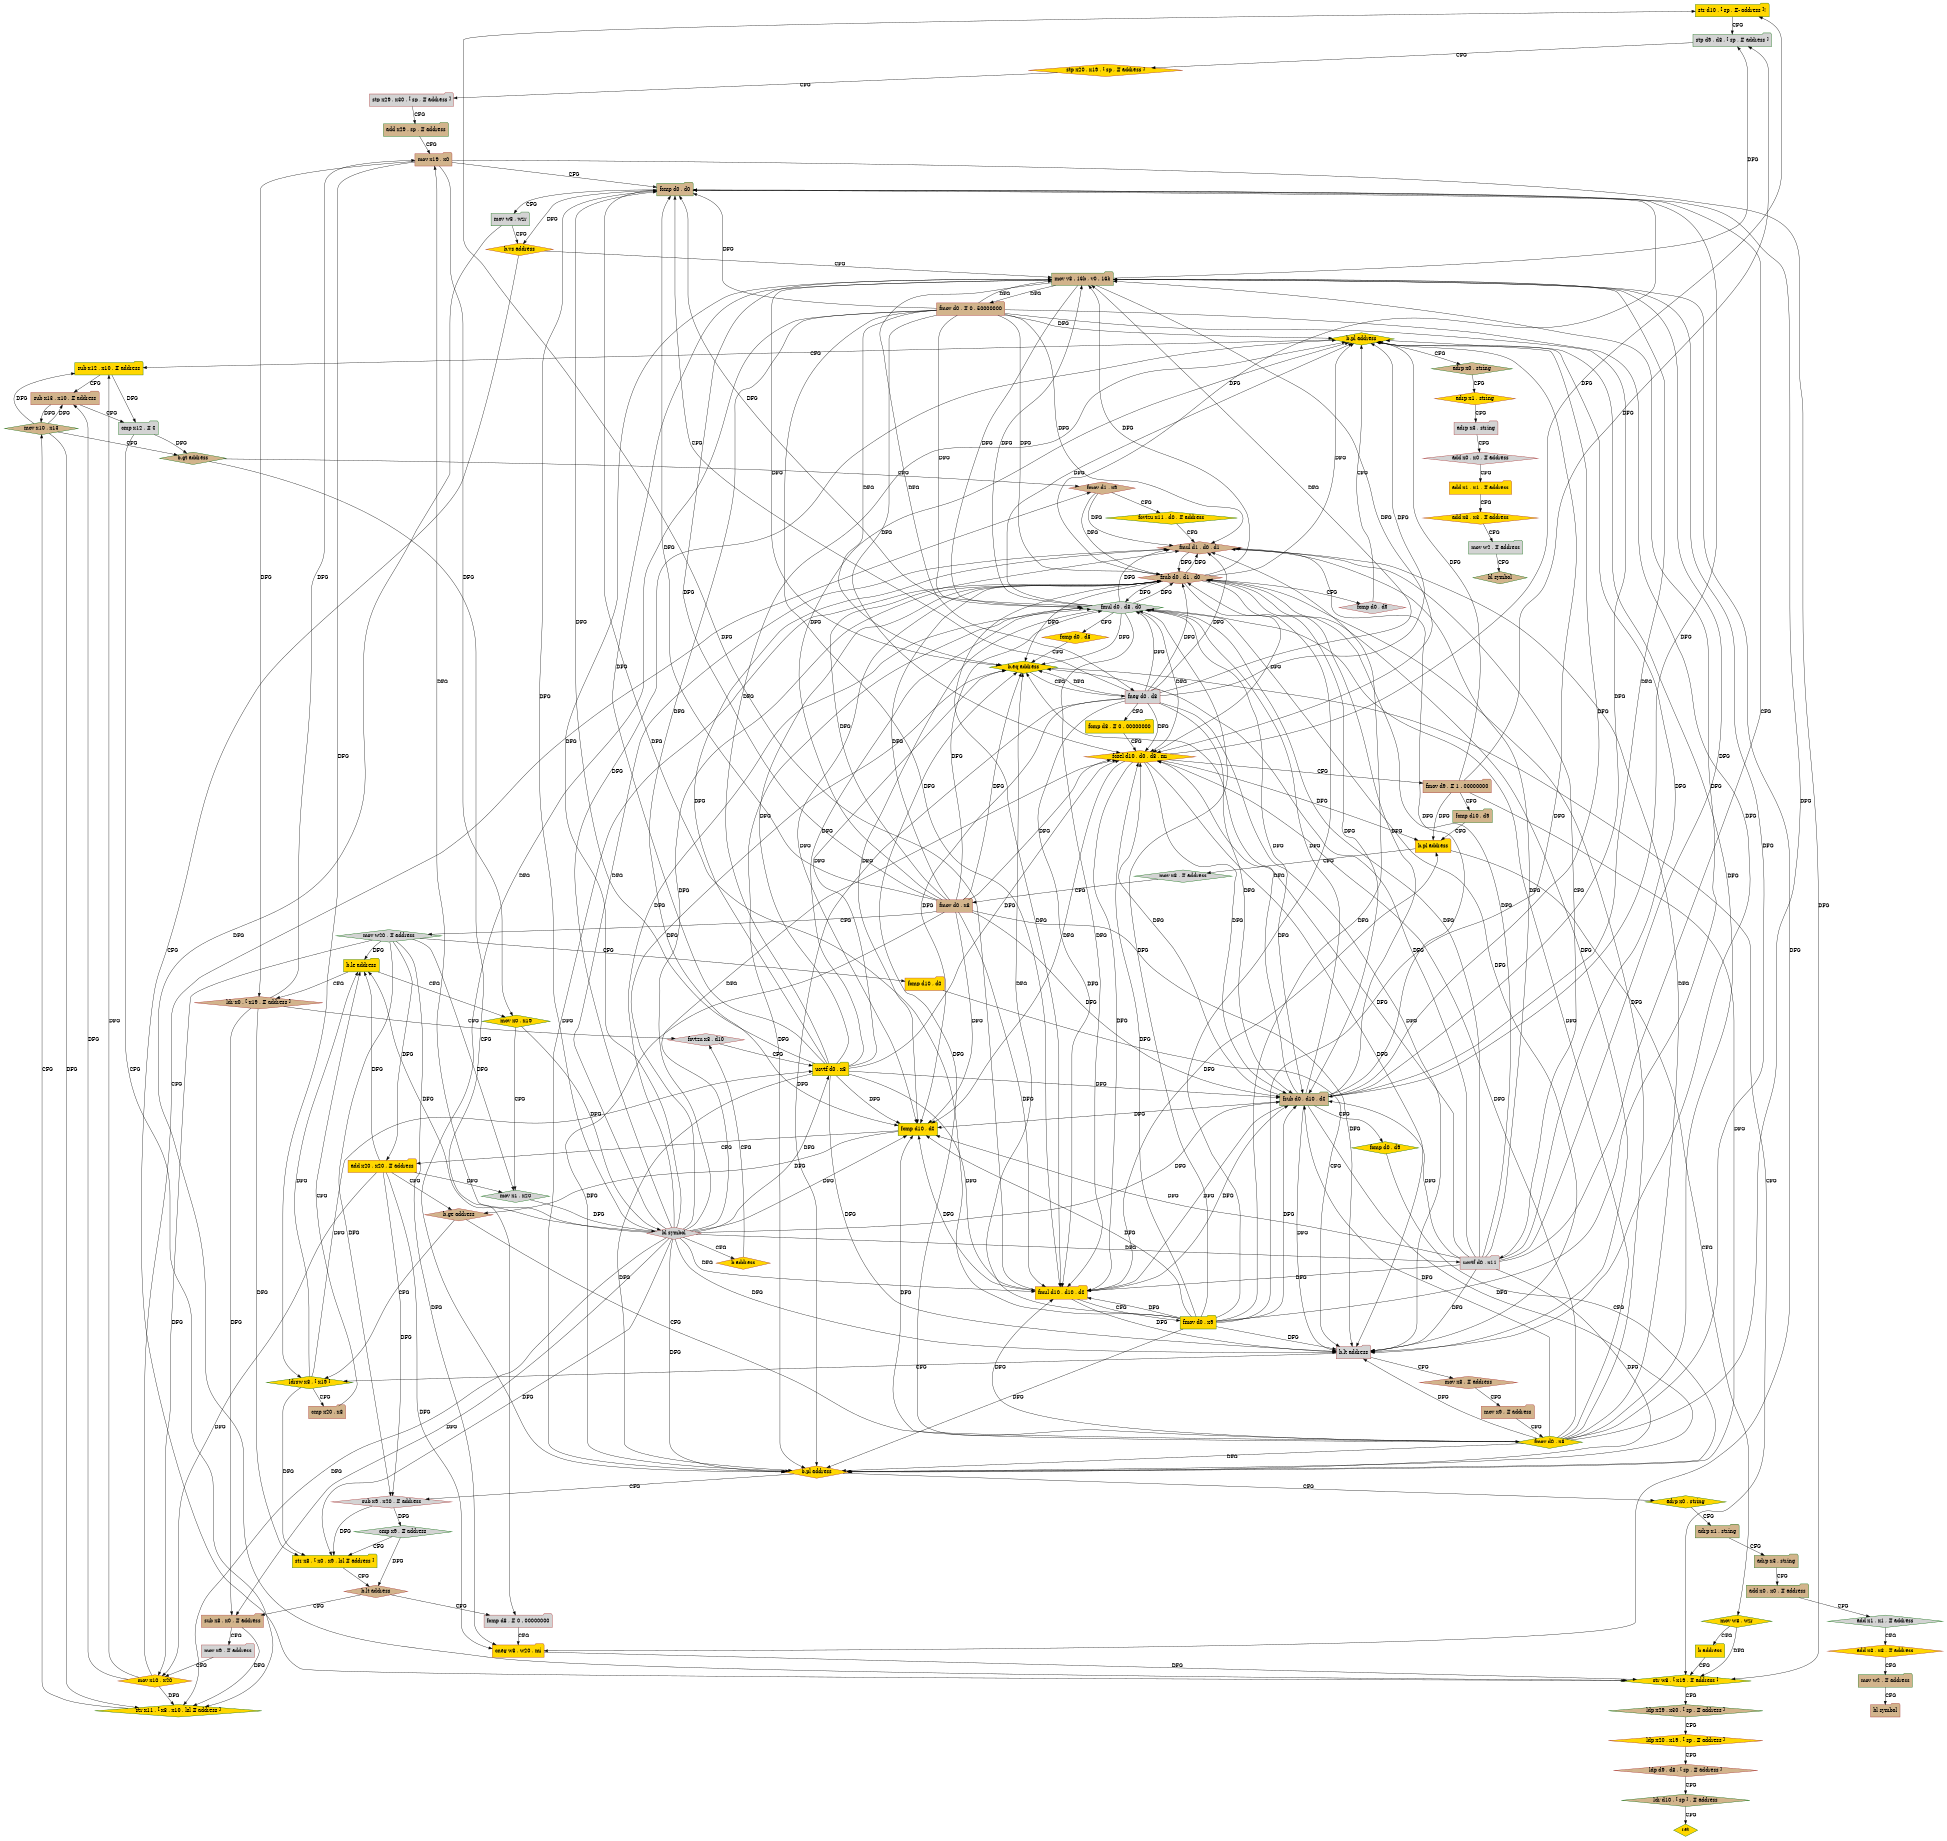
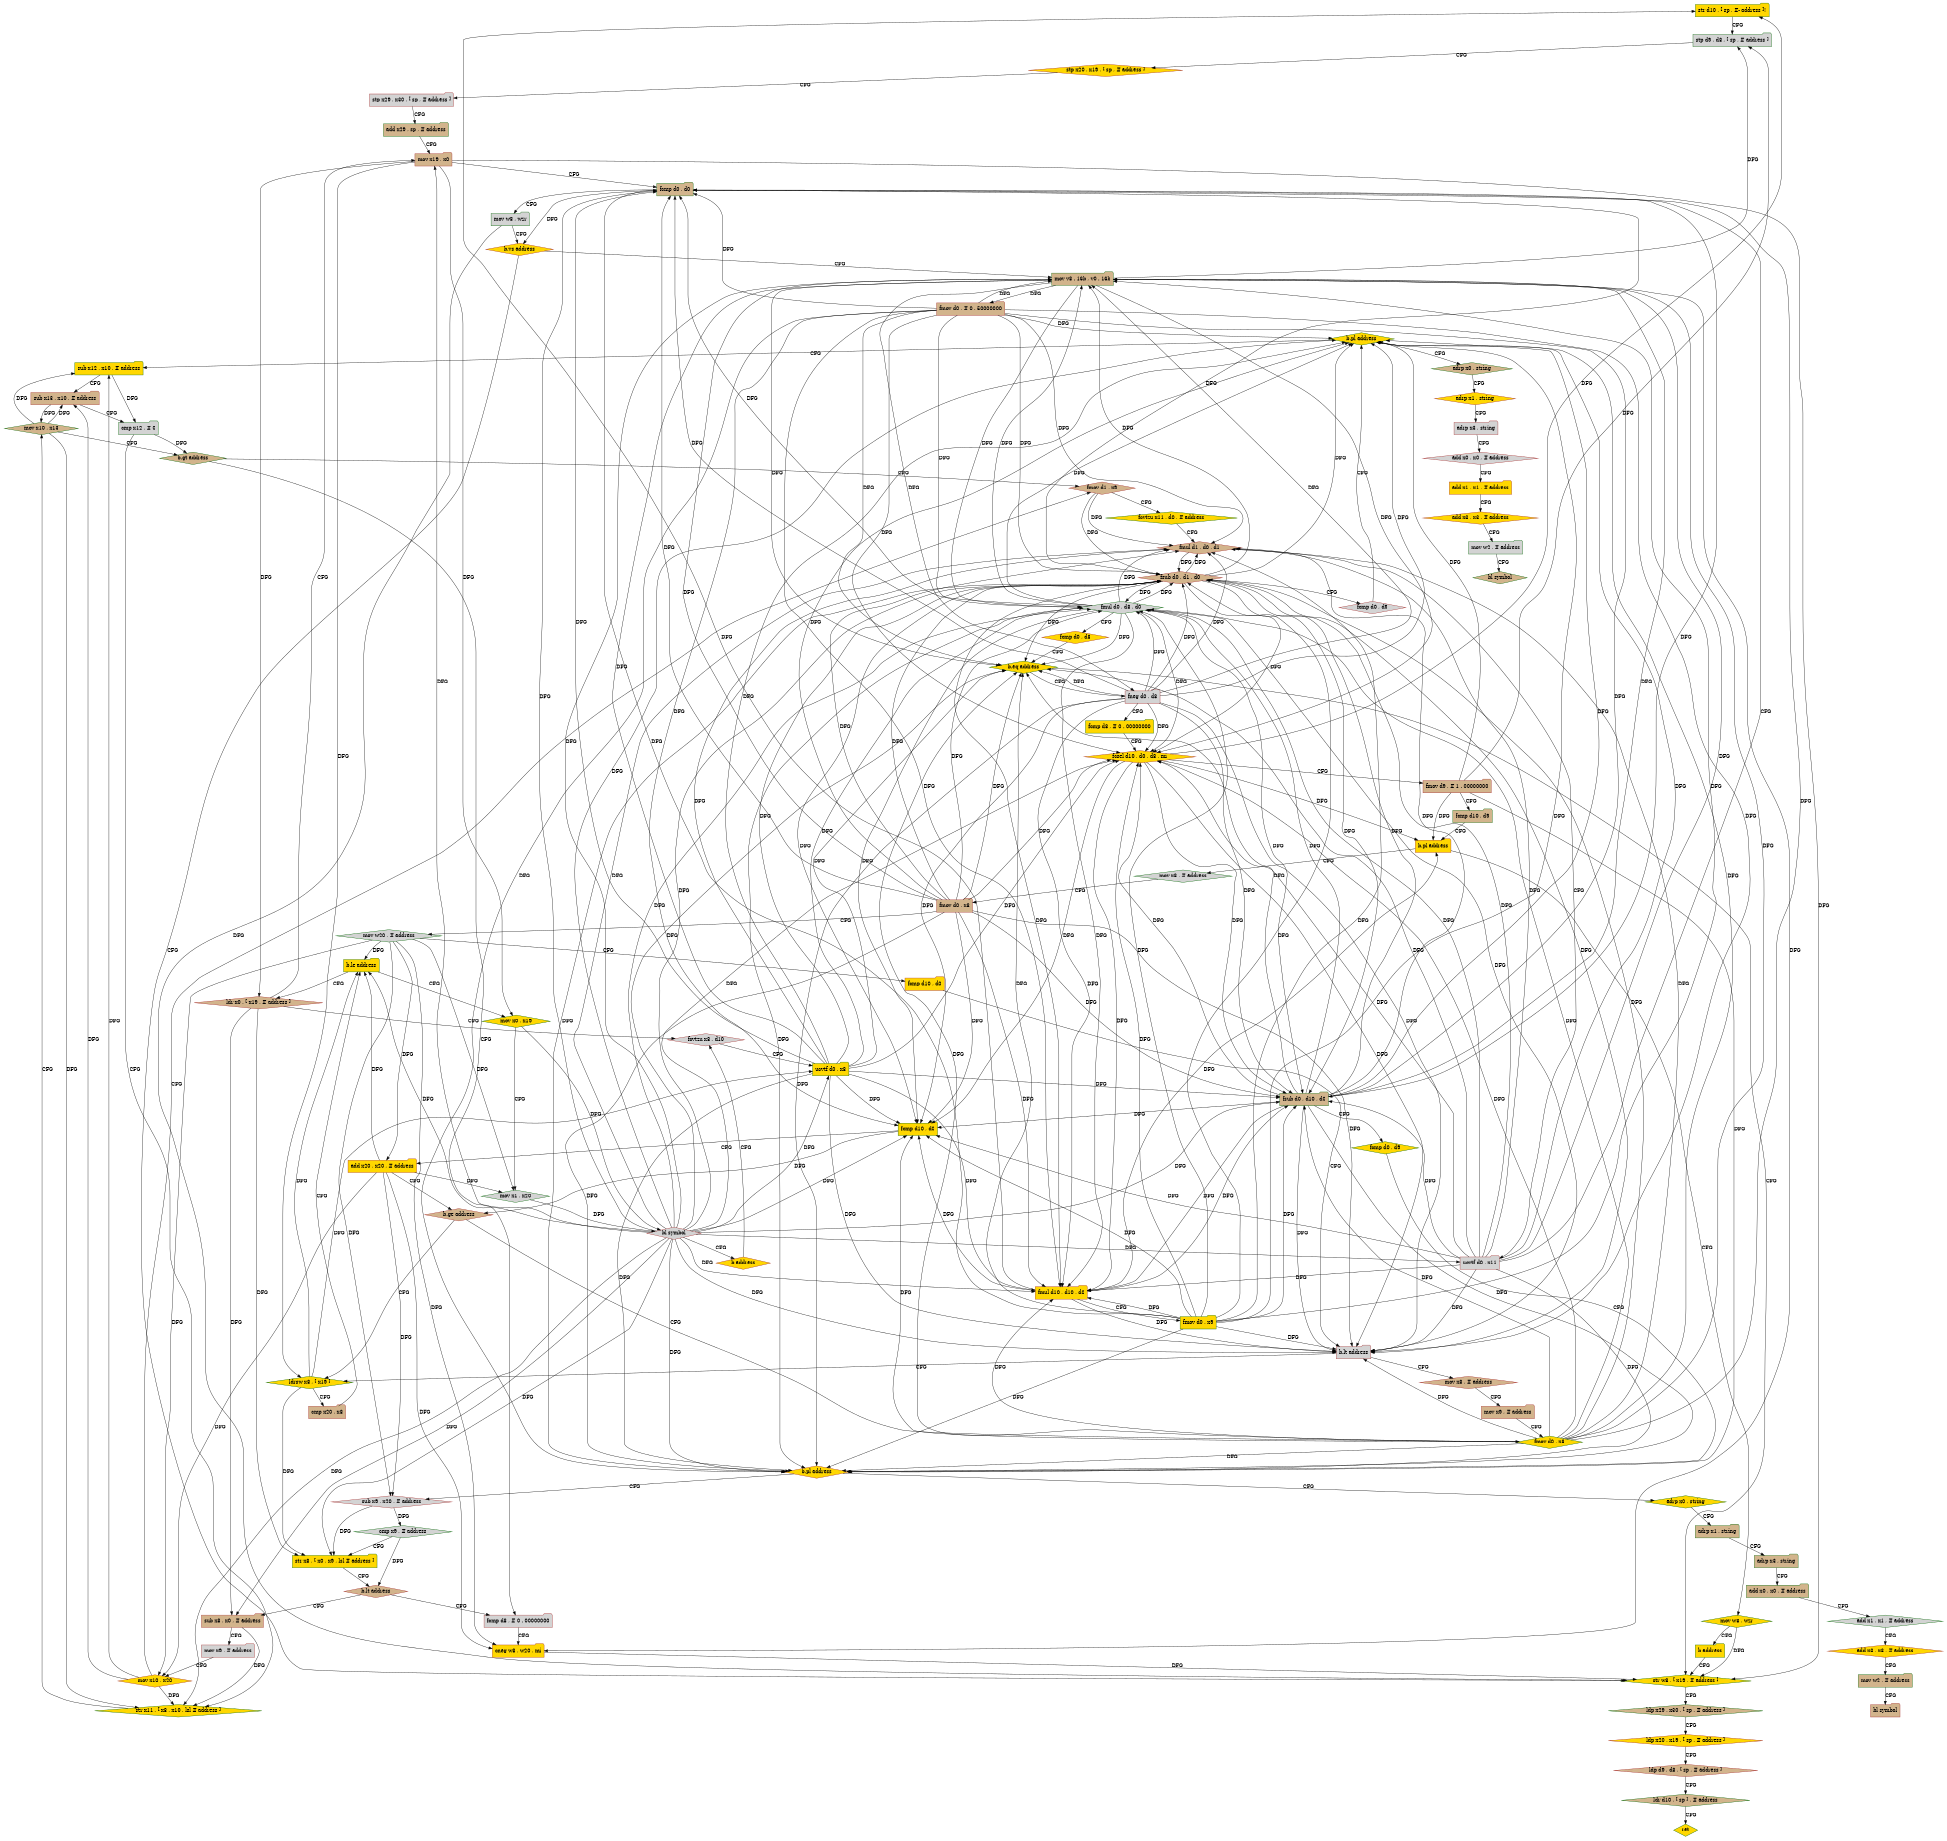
edge "fsub d0 , d1 , d0" -> "fcmp d0 , d0": reversed
edge "fneg d0 , d8" -> "fcmp d0 , d0": label "CFG" -> "DFG"
edge "ldr x0 , [ x19 , # address ]" -> "mov x19 , x0": label "DFG" -> "CFG"
